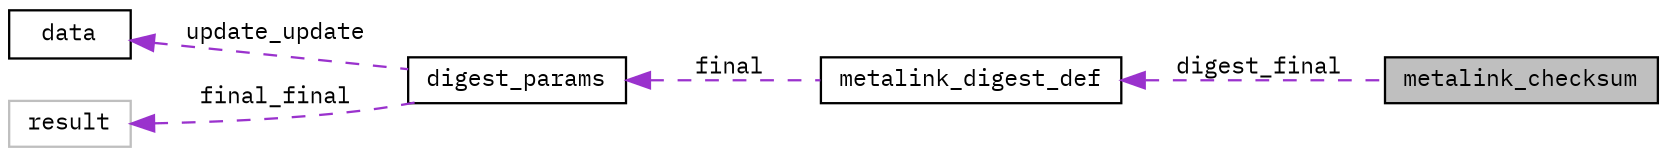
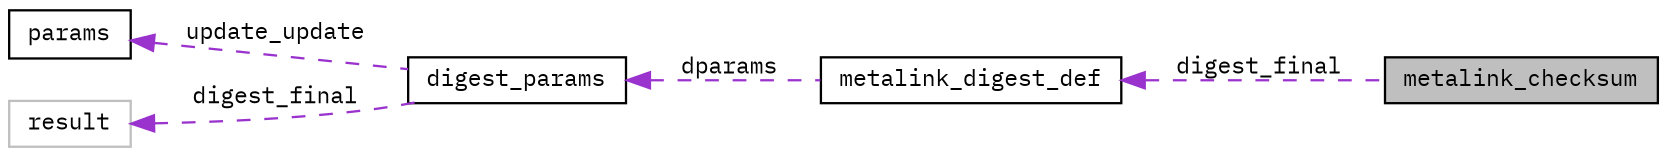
node "data": label "data" -> "params"
edge "metalink_digest_def" -> "digest_params": label " final" -> " dparams"
edge "digest_params" -> "result": label " final_final" -> " digest_final"
